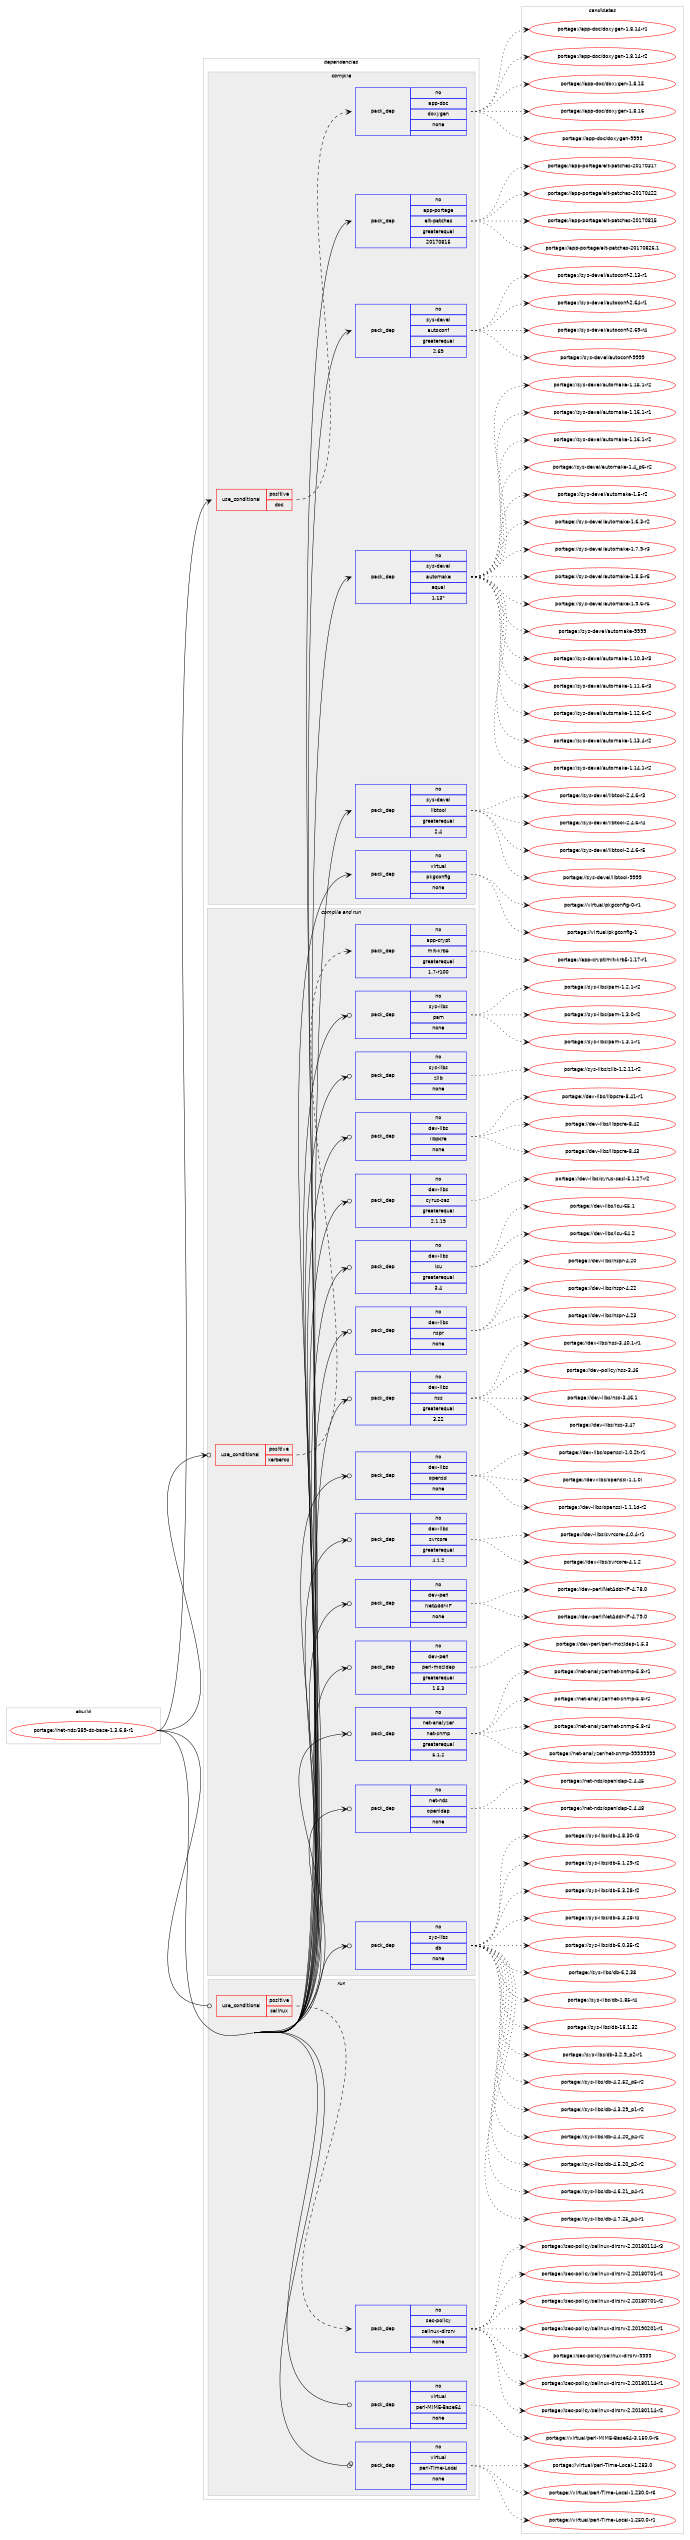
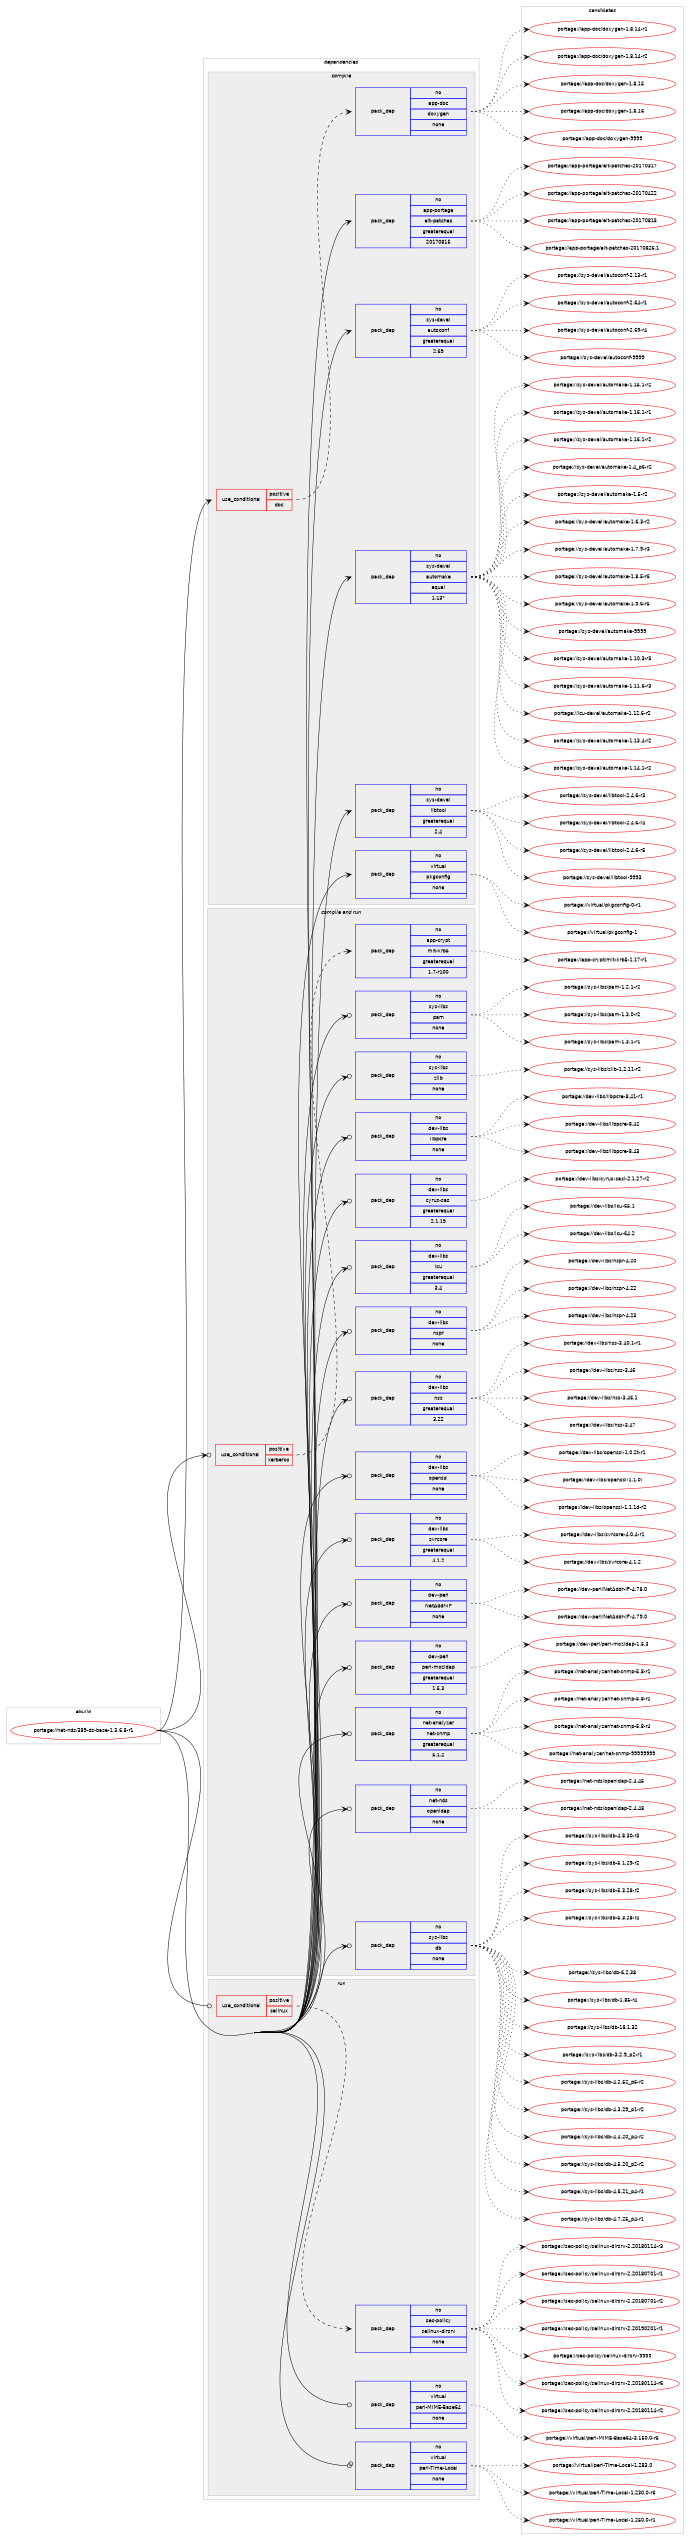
node "portage://sys-devel/automake-1.12.6-r2": label "portage://sys-devel/automake-1.12.6-r2" -> "portage://icu-devel/automake-1.12.6-r2"
node "portage://sys-devel/libtool-9999": label "portage://sys-devel/libtool-9999" -> "portage://sys-devel/libtool-9993"
node "portage://dev-libs/cyrus-sasl-5.1.27-r2": label "portage://dev-libs/cyrus-sasl-5.1.27-r2" -> "portage://dev-libs/cyrus-sasl-2.1.27-r2"
node "portage://dev-policy/nss-3.46": label "portage://dev-policy/nss-3.46" -> "portage://dev-libs/nss-3.46"
node "portage://sys-libs/db-6.0.35-r2": removed
node "portage://sec-policy/selinux-dirsrv-2.20180114-r1": label "portage://sec-policy/selinux-dirsrv-2.20180114-r1" -> "portage://sec-policy/selinux-dirsrv-2.20180114-r6"
